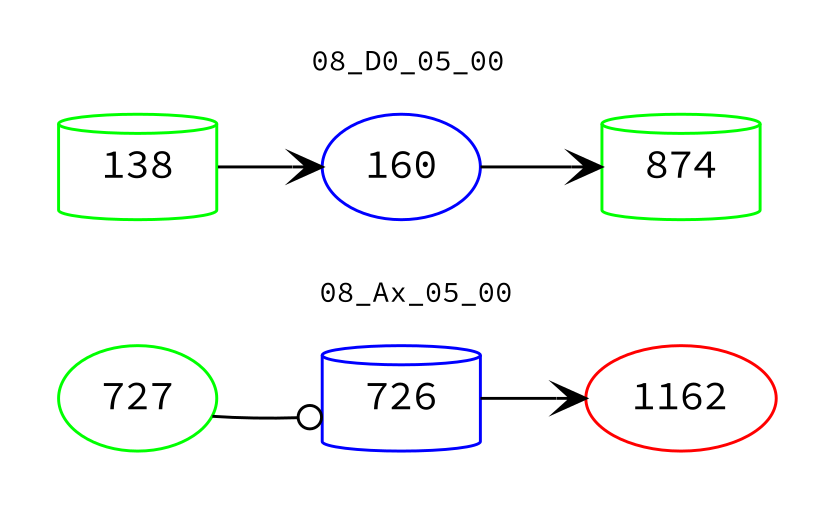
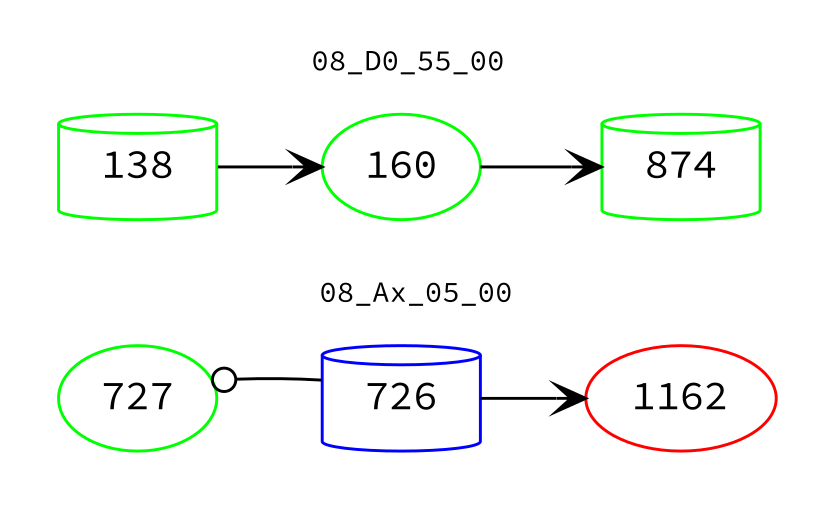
cluster "08_D0_05_00": label "08_D0_05_00" -> "08_D0_55_00"
node "160": color blue -> green
edge "727" -> "726": reversed
